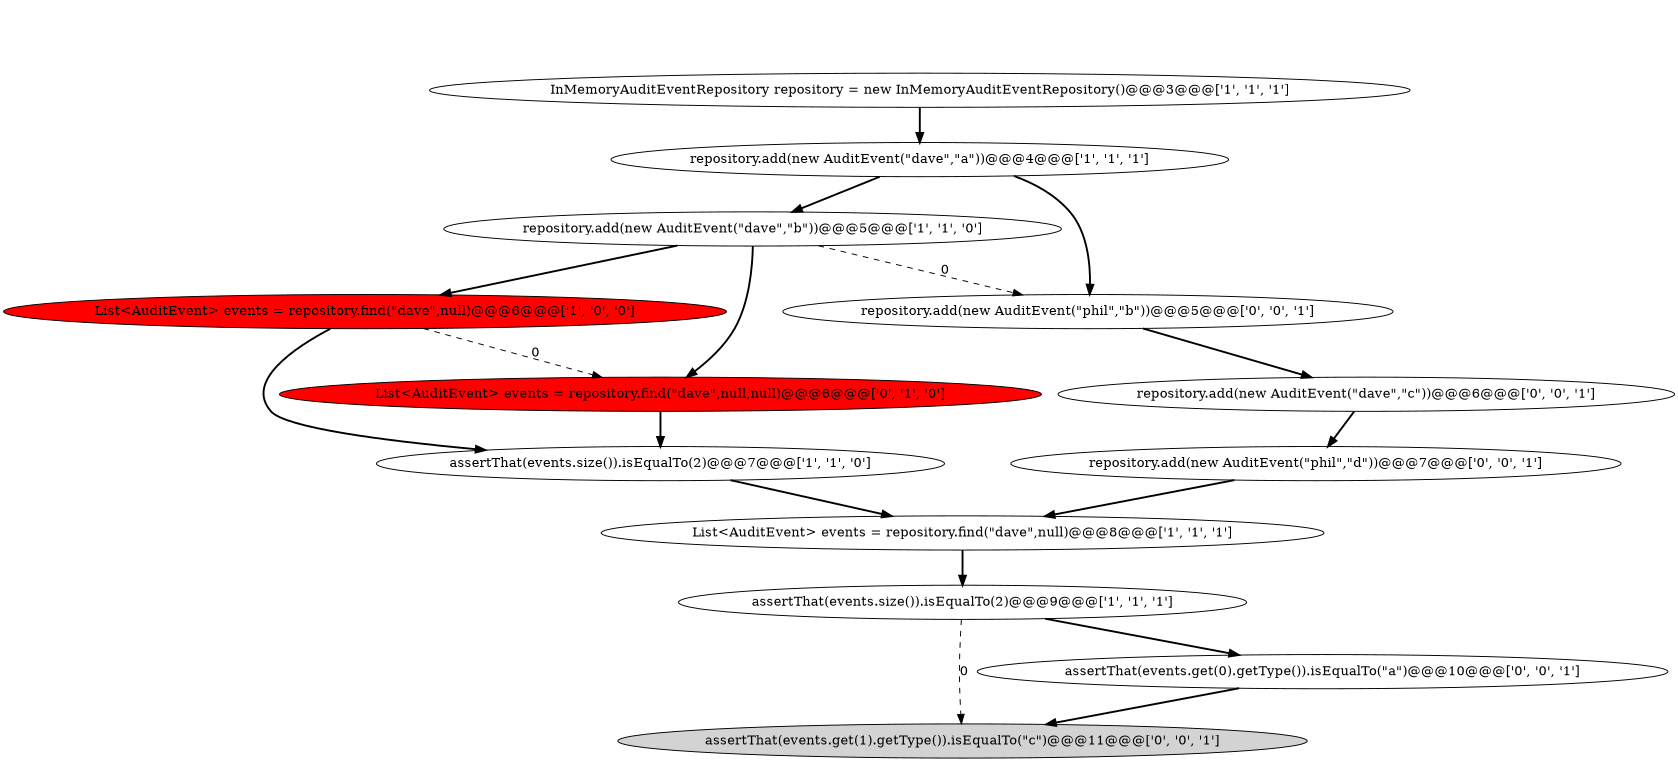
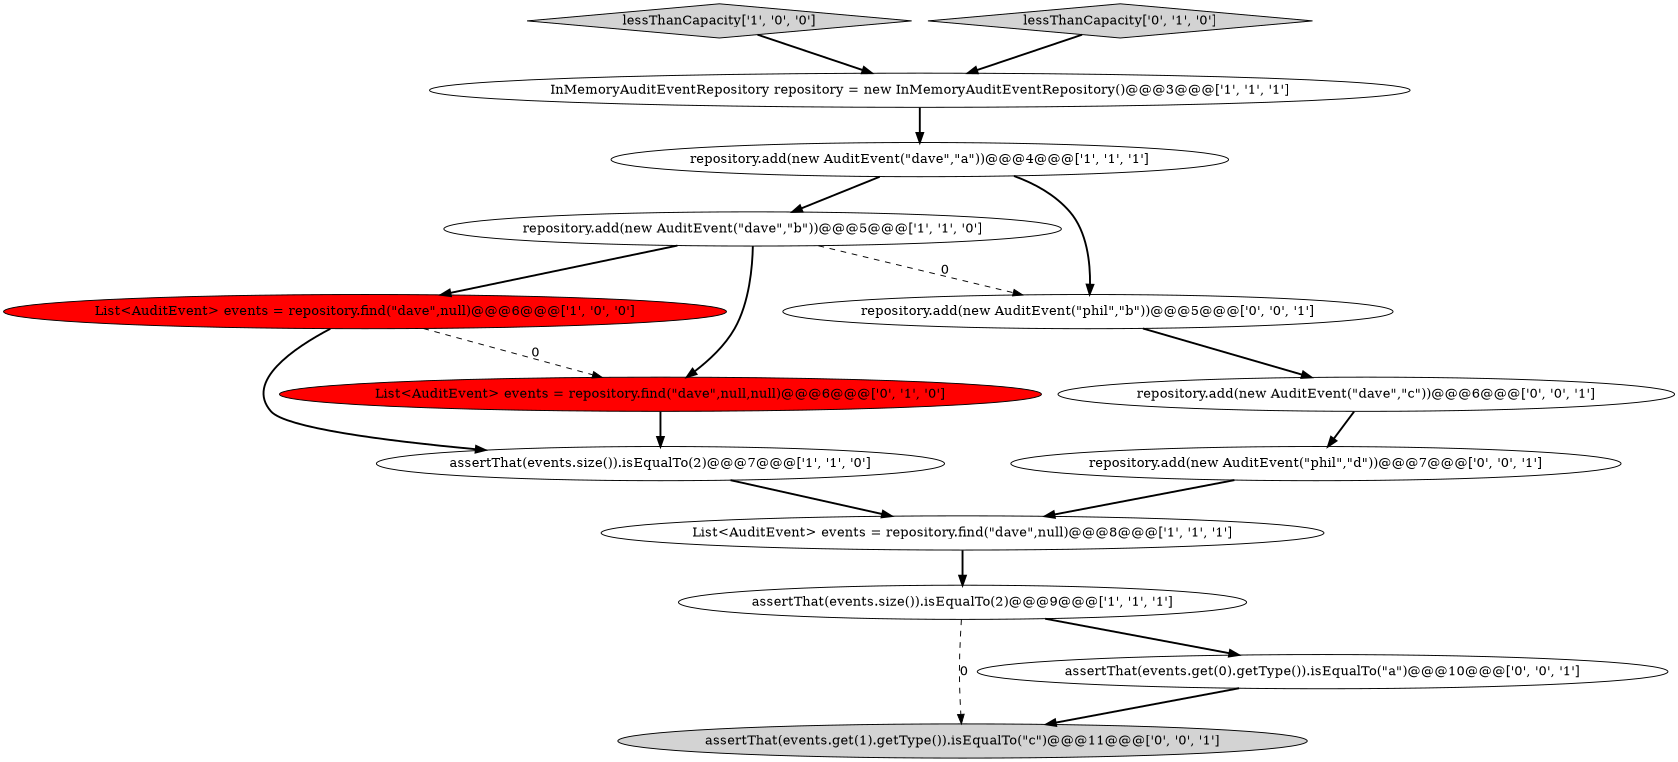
node "lessThanCapacity['1', '0', '0']": added
node "lessThanCapacity['0', '1', '0']": added
